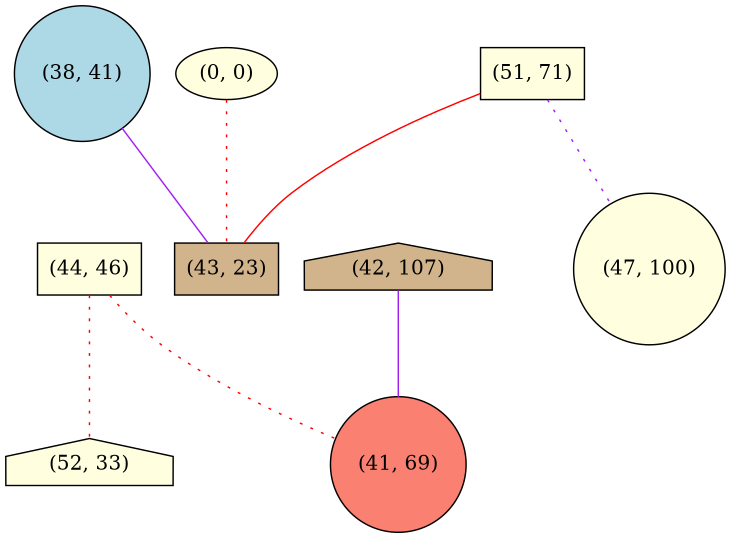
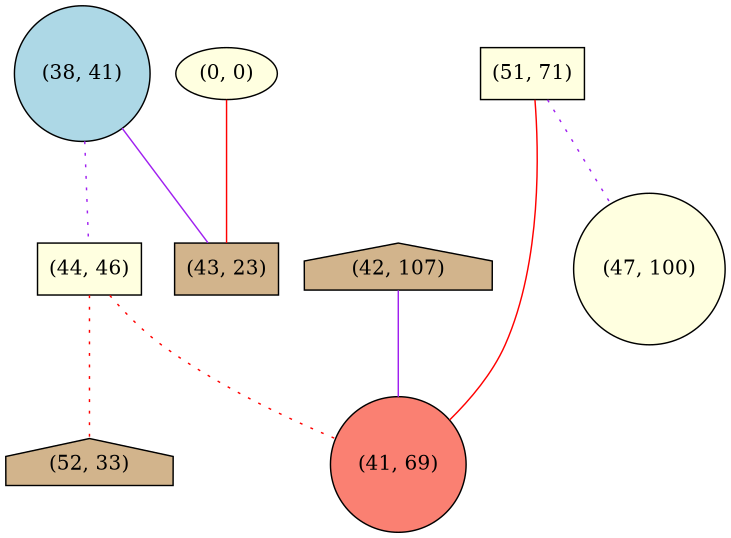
edge "(51, 71)" -- "(43, 23)": now "(51, 71)" -- "(41, 69)"
edge "(0, 0)" -- "(43, 23)": style dotted -> solid
edge "(38, 41)" -- "(44, 46)": added
node "(52, 33)": fillcolor lightyellow -> tan
